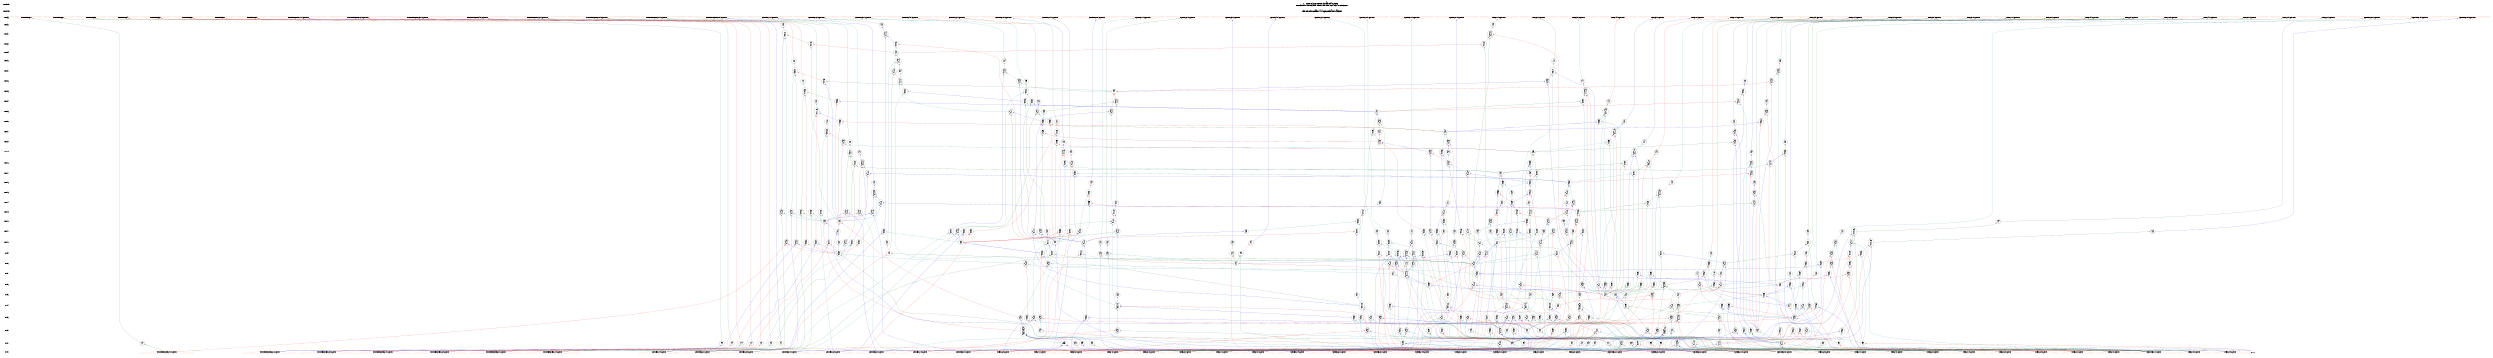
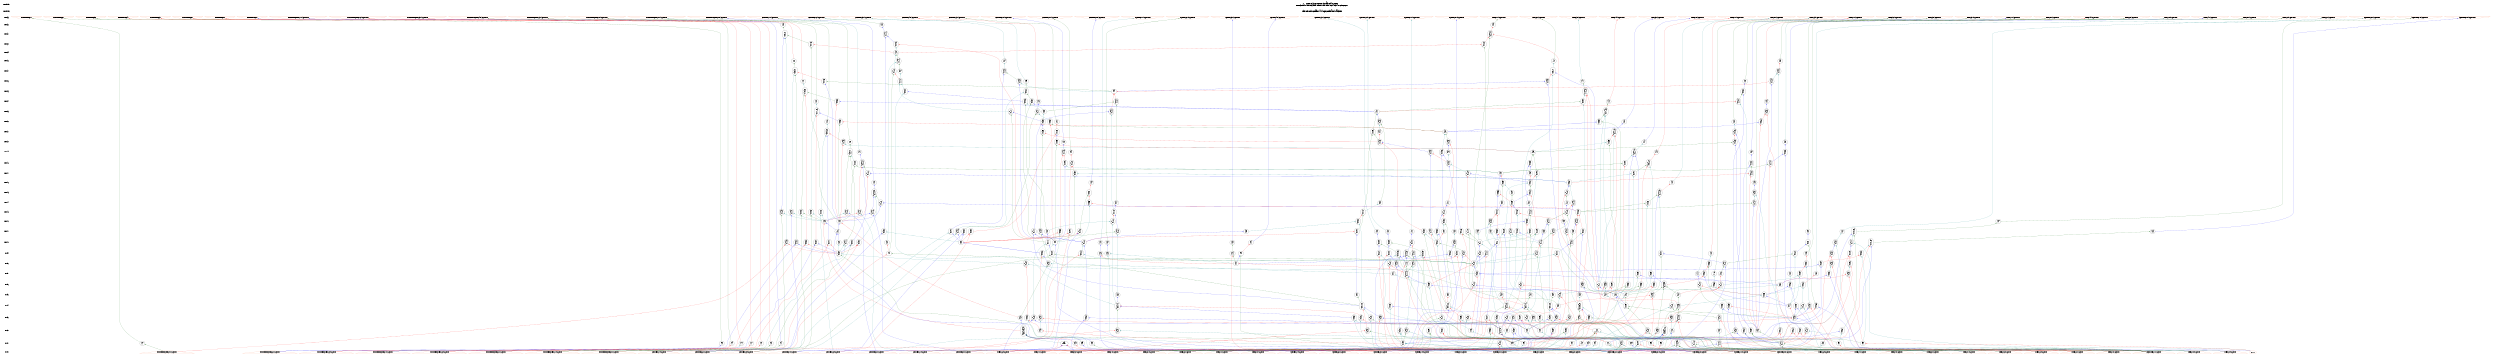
node "PUNTI_RETTA_REG_0__SCAN_IN": added
